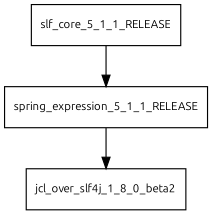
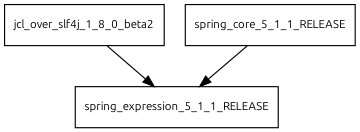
node "slf_core_5_1_1_RELEASE": label "slf_core_5_1_1_RELEASE" -> "spring_core_5_1_1_RELEASE"
edge "spring_expression_5_1_1_RELEASE" -> "jcl_over_slf4j_1_8_0_beta2": reversed
